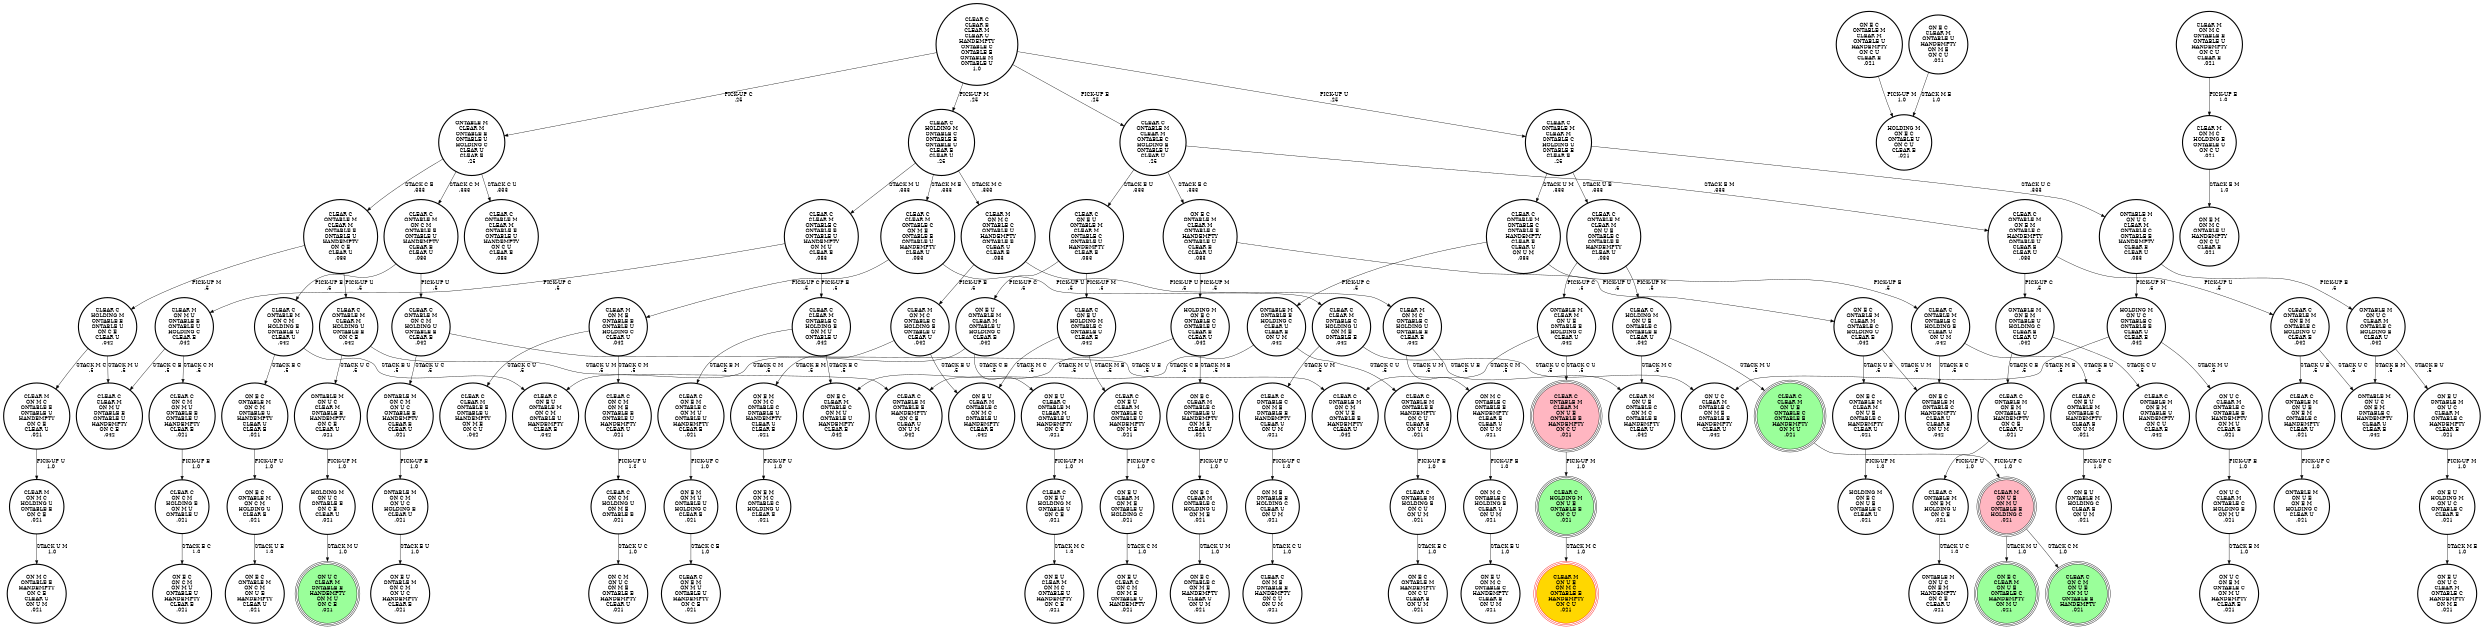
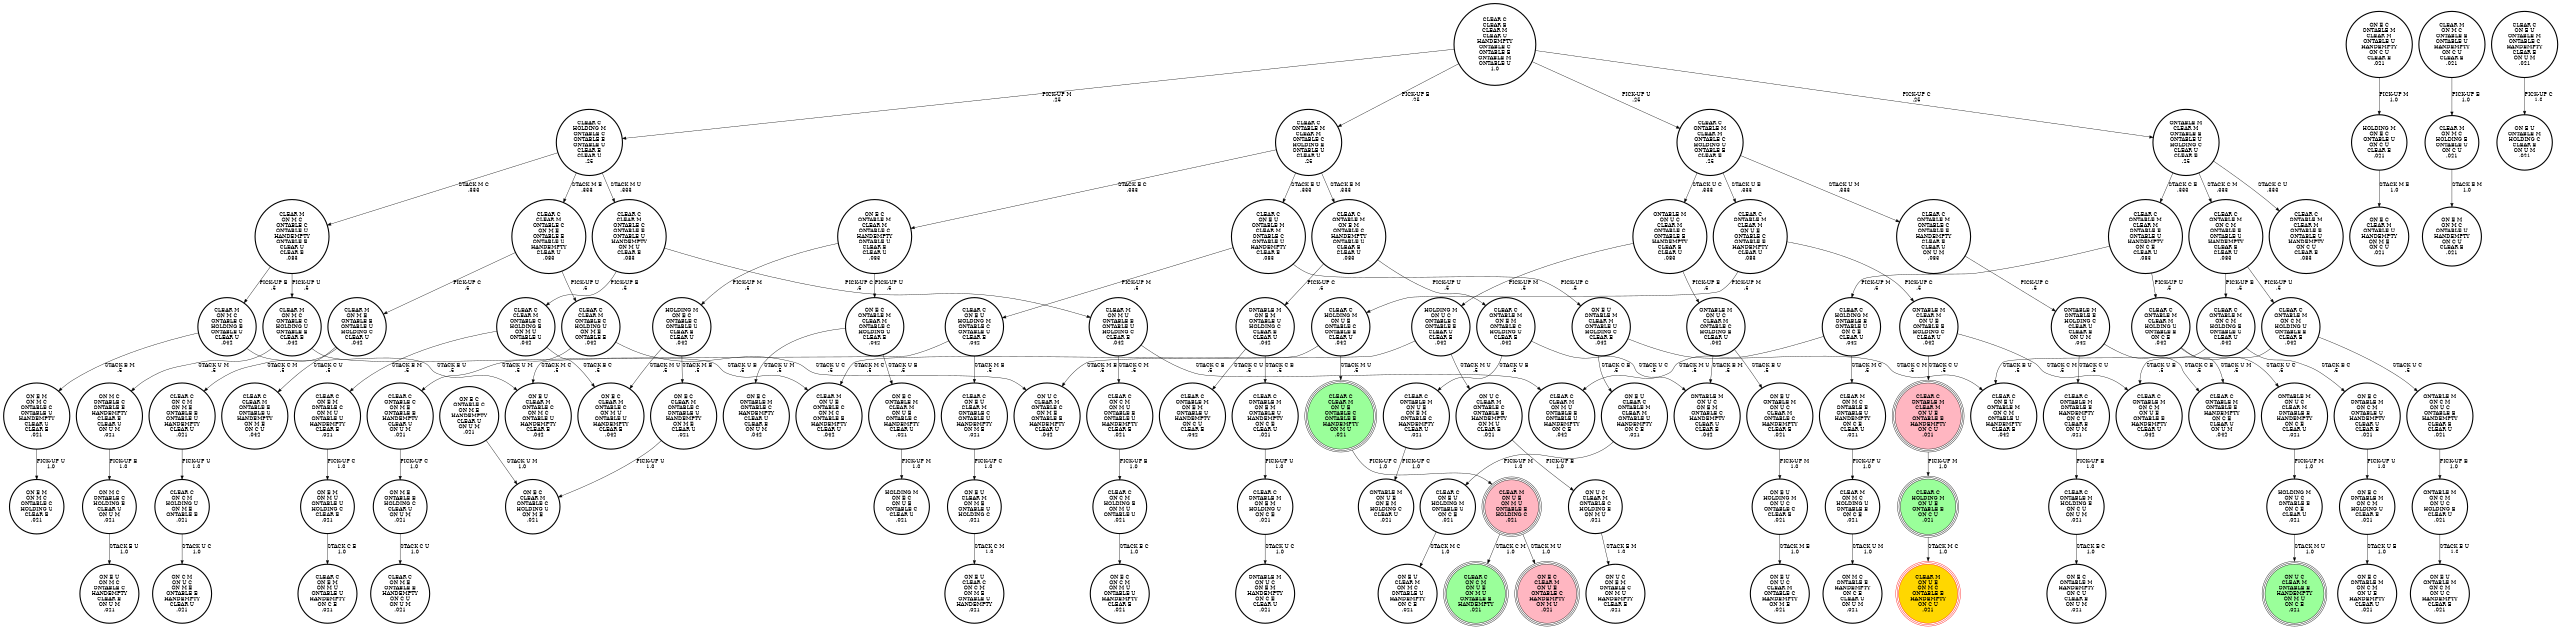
edge "ON E C CLEAR M ONTABLE U HANDEMPTY ON M E ON C U .021" -> "HOLDING M ON E C ONTABLE U ON C U CLEAR E .021": reversed
node "CLEAR C ONTABLE M ONTABLE C HOLDING E CLEAR U ON U M .042": removed
edge "ON E C CLEAR M ONTABLE C HOLDING U ON M E .021" -> "ON E C ONTABLE C ON M E HANDEMPTY CLEAR U ON U M .021": reversed
node "ON E C CLEAR M ON U E ONTABLE C HANDEMPTY ON M U .021": fillcolor palegreen1 -> lightpink
